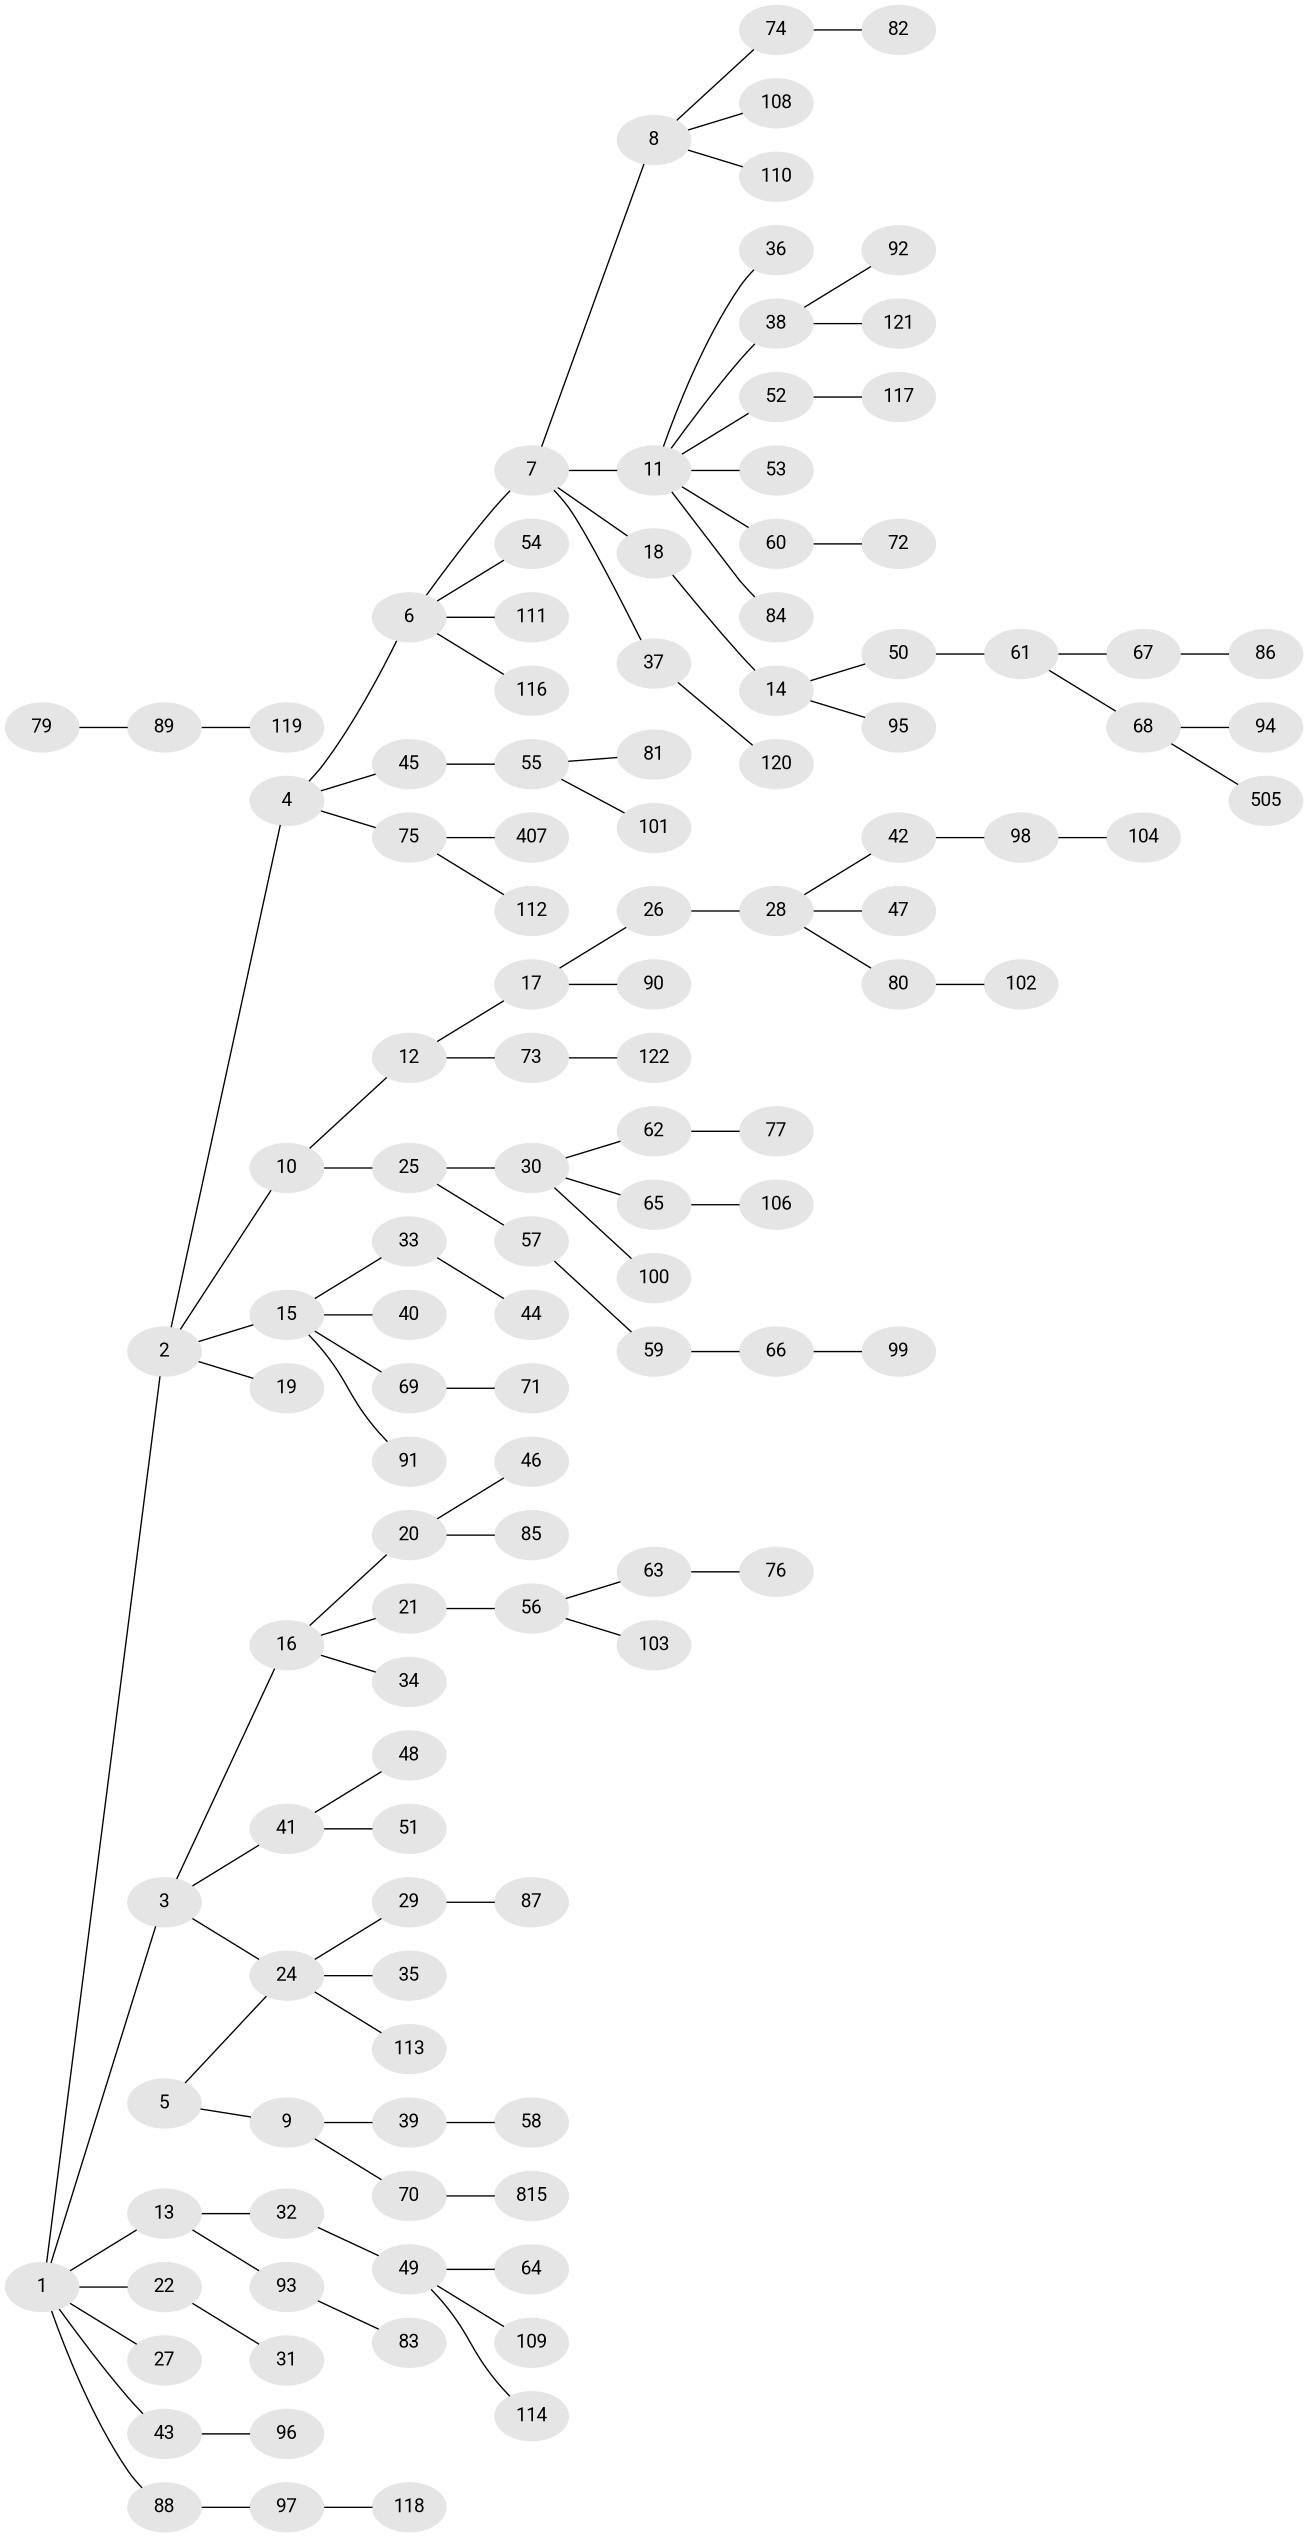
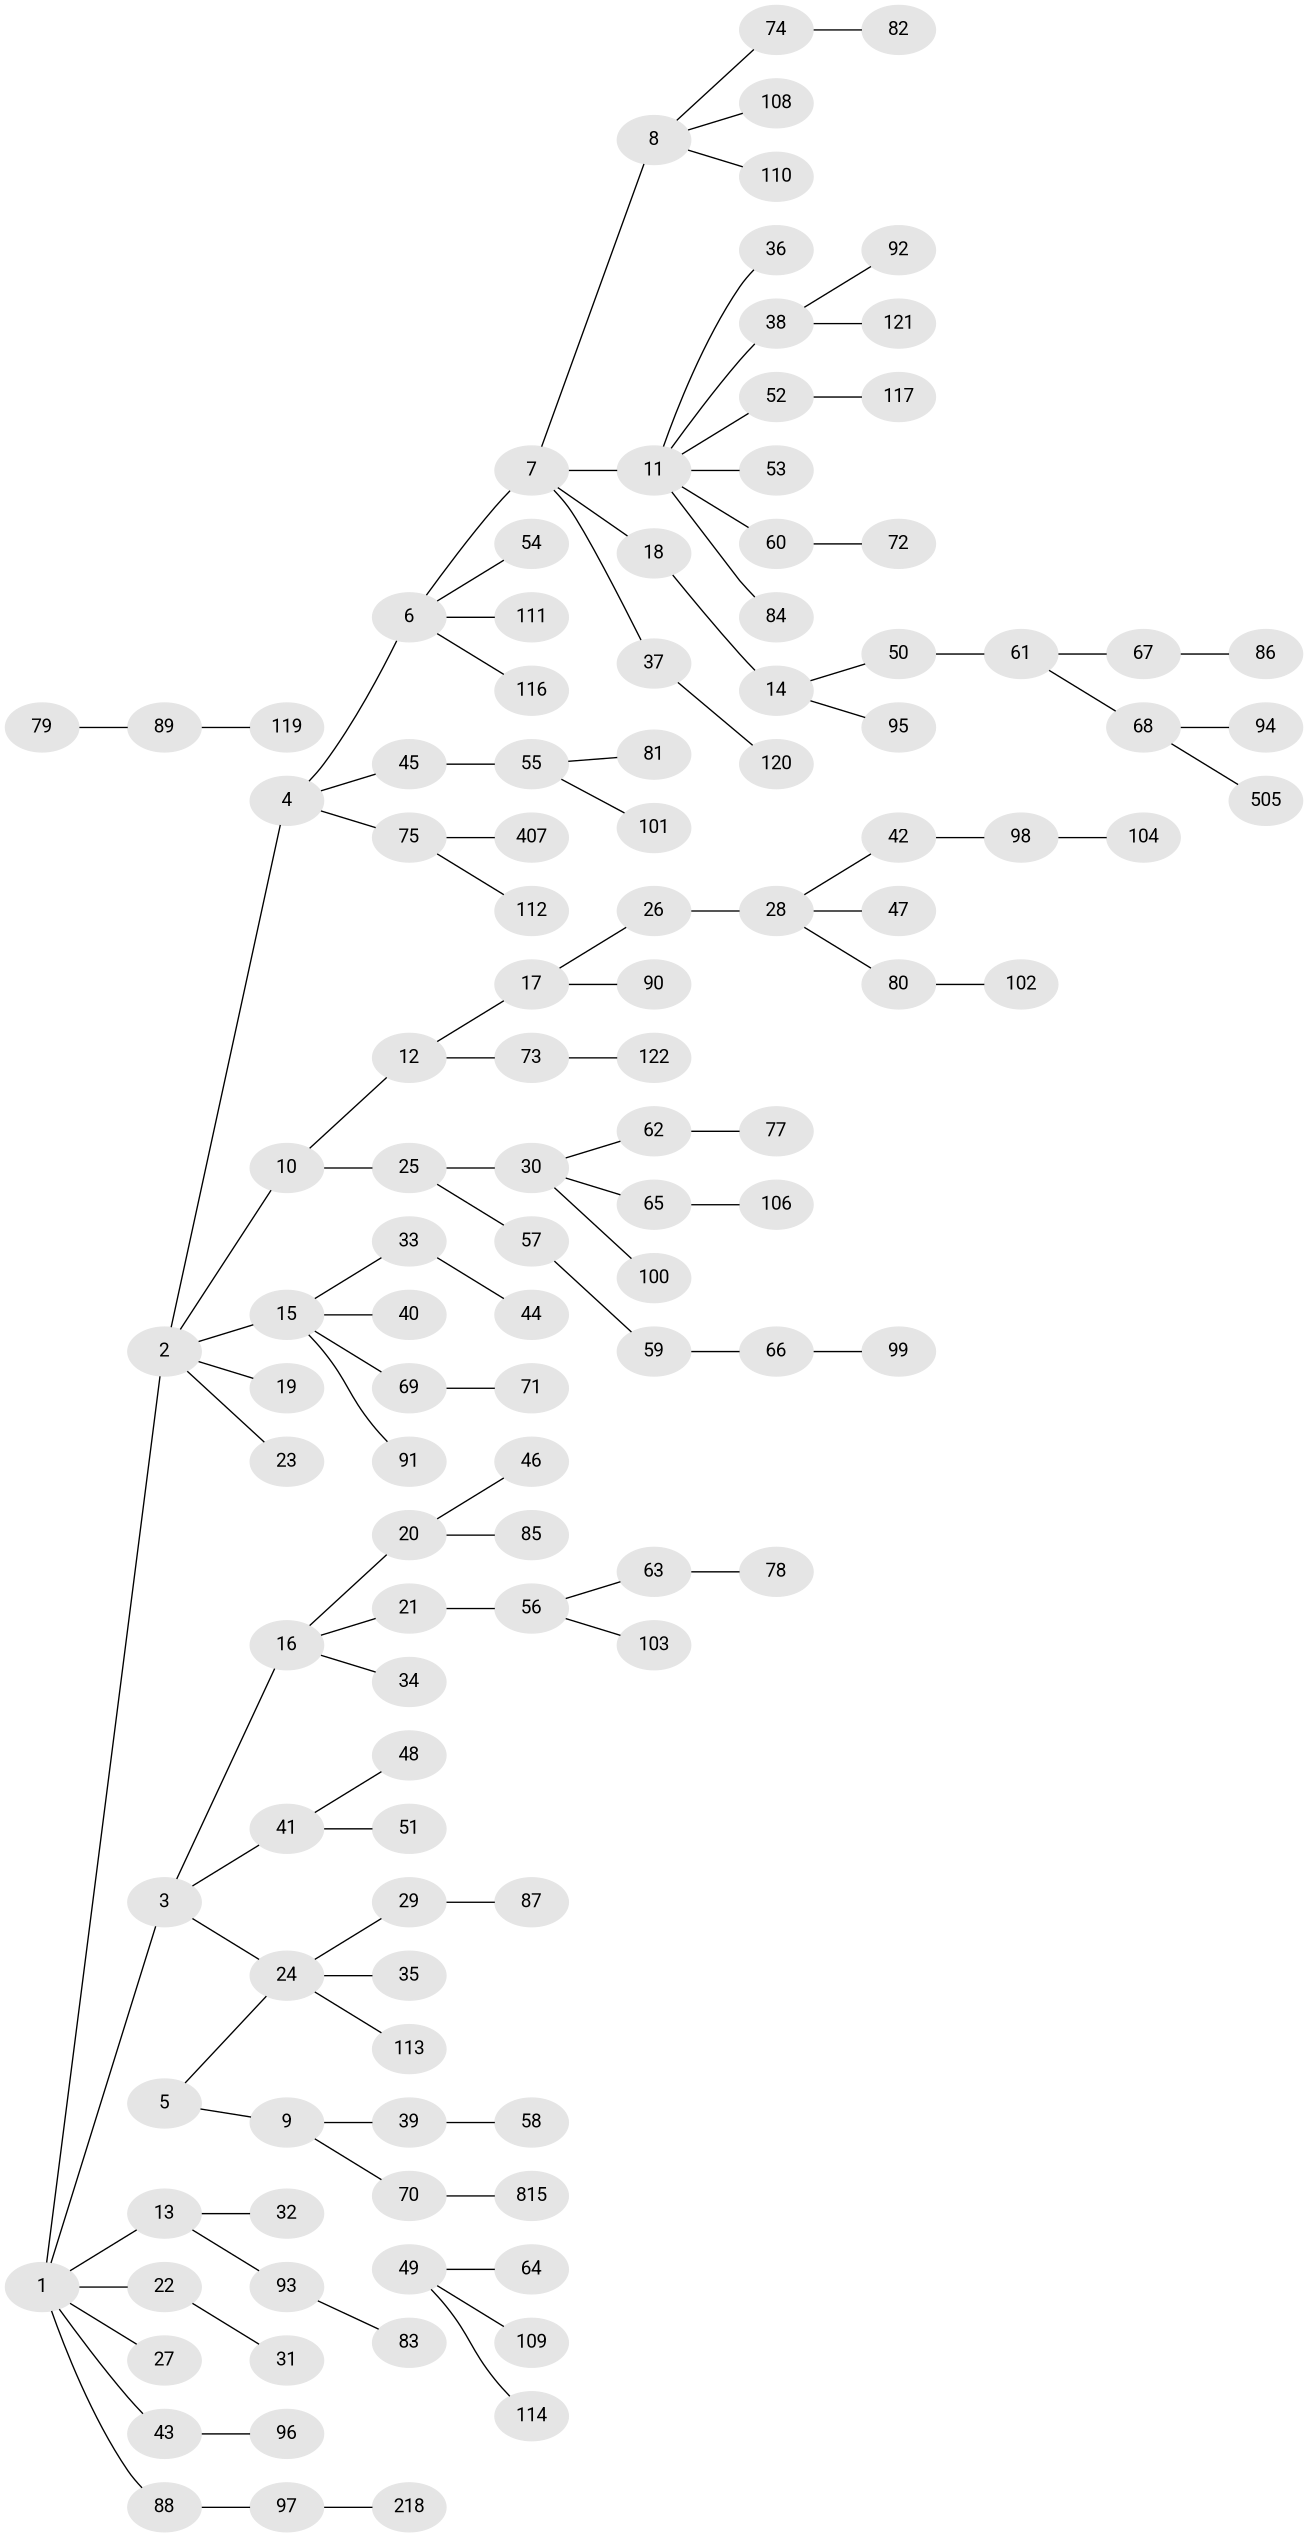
node "23": added
node "76": label "76" -> "78"
edge "32" -- "49": removed
node "118": label "118" -> "218"
